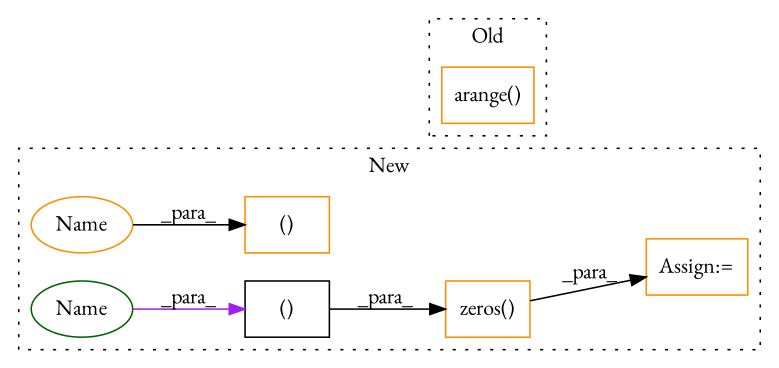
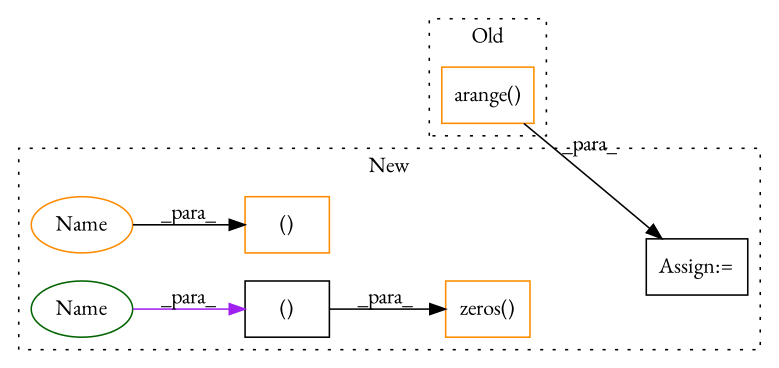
node "Assign:=": color darkorange -> black
edge "zeros()" -> "Assign:=": now "arange()" -> "Assign:="
